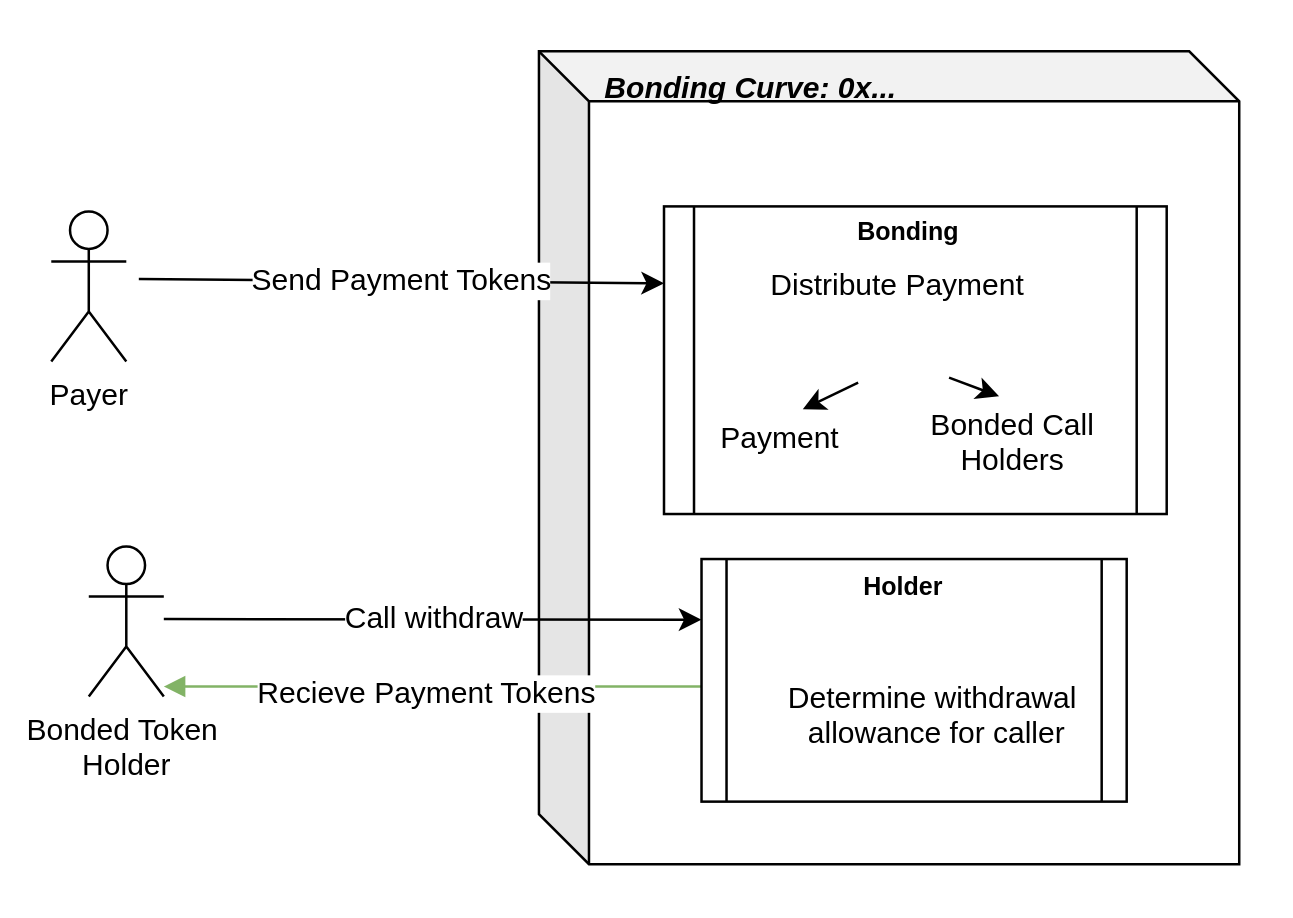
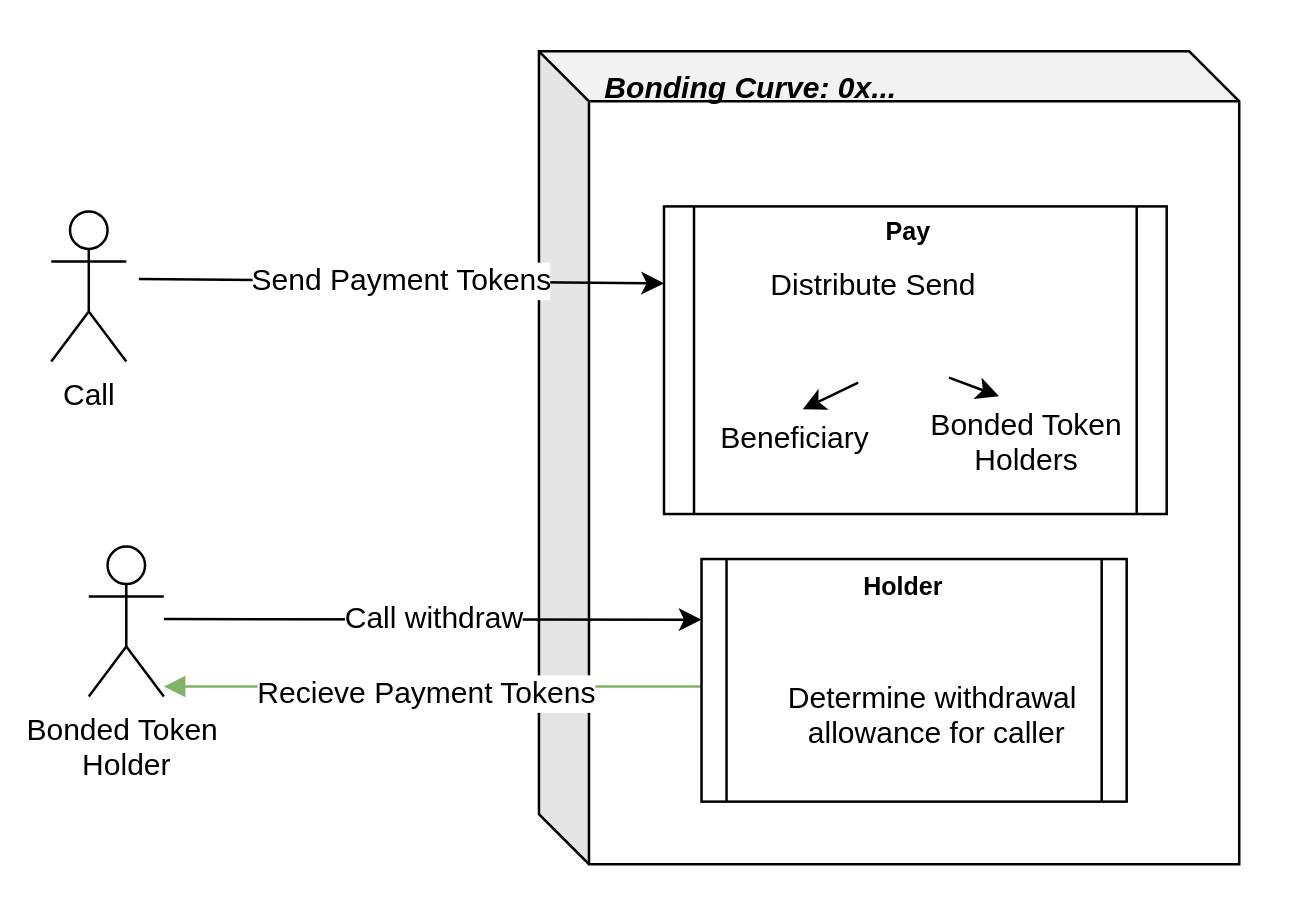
node "Bonding": label "Bonding" -> "Pay"
node "Distribute Payment": label "Distribute Payment" -> "Distribute Send"
node "Payer": label "Payer" -> "Call"
node "Payment": label "Payment" -> "Beneficiary"
node "Bonded Call Holders": label "Bonded Call Holders" -> "Bonded Token Holders"
